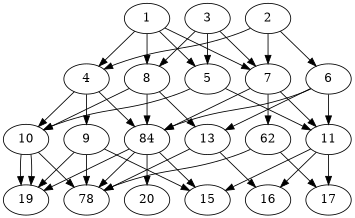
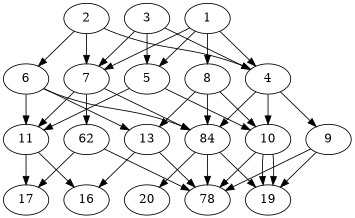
edge "3" -> "8": now "3" -> "4"
node "15": removed
